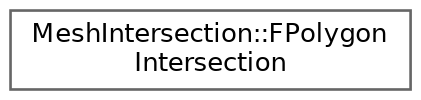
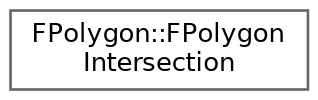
node "MeshIntersection::FPolygon Intersection": label "MeshIntersection::FPolygon Intersection" -> "FPolygon::FPolygon Intersection"
